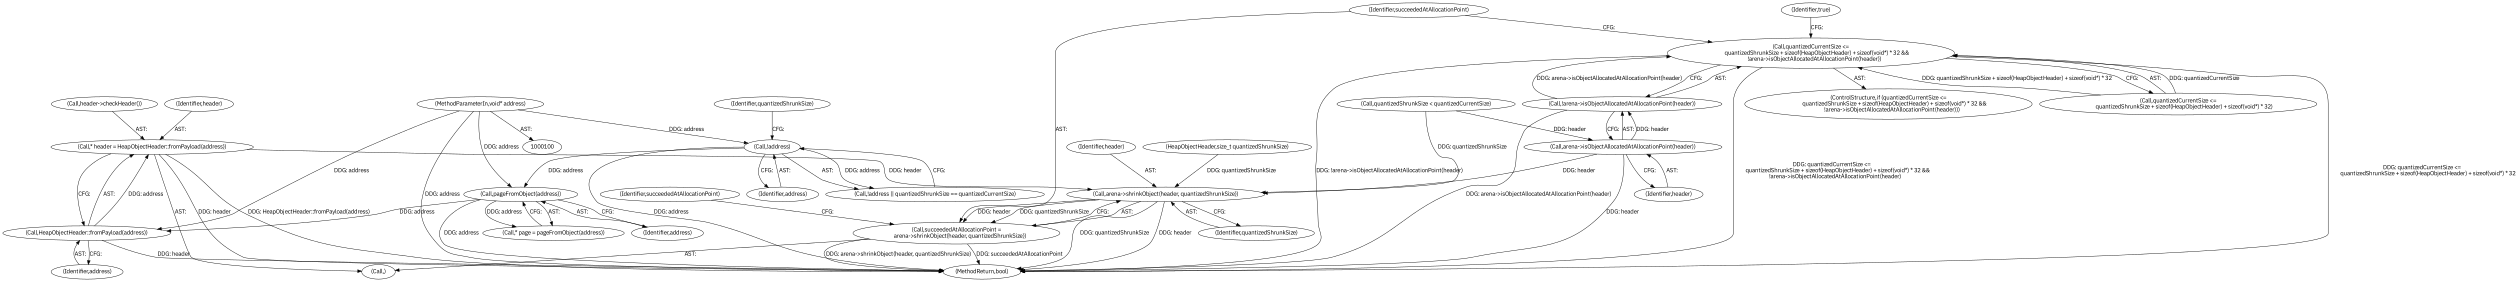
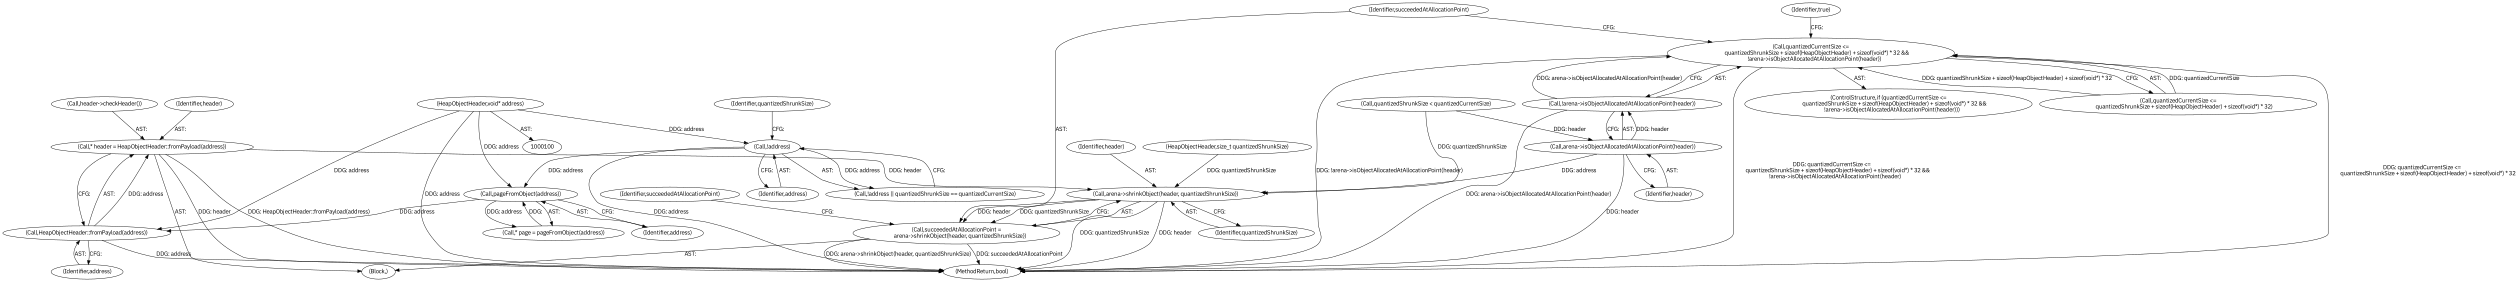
node "(MethodParameterIn,void* address)": label "(MethodParameterIn,void* address)" -> "(HeapObjectHeader,void* address)"
edge "(Call,arena->isObjectAllocatedAtAllocationPoint(header))" -> "(Call,arena->shrinkObject(header, quantizedShrunkSize))": label "DDG: header" -> "DDG: address"
edge "(Call,* page = pageFromObject(address))" -> "(Call,pageFromObject(address))": label "CFG: " -> "DDG: "
edge "(Call,HeapObjectHeader::fromPayload(address))" -> "(MethodReturn,bool)": label "DDG: header" -> "DDG: address"
edge "(Call,pageFromObject(address))" -> "(MethodReturn,bool)": removed, label "DDG: address"
node "(Call,)": label "(Call,)" -> "(Block,)"
